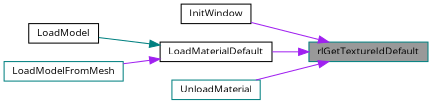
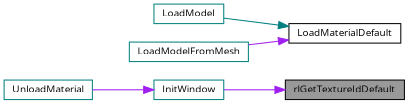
node "InitWindow": color black -> teal
node "LoadModel": color black -> teal
edge "LoadMaterialDefault" -> "rlGetTextureIdDefault": removed
node "rlGetTextureIdDefault": color teal -> black
edge "UnloadMaterial" -> "rlGetTextureIdDefault": now "UnloadMaterial" -> "InitWindow"
